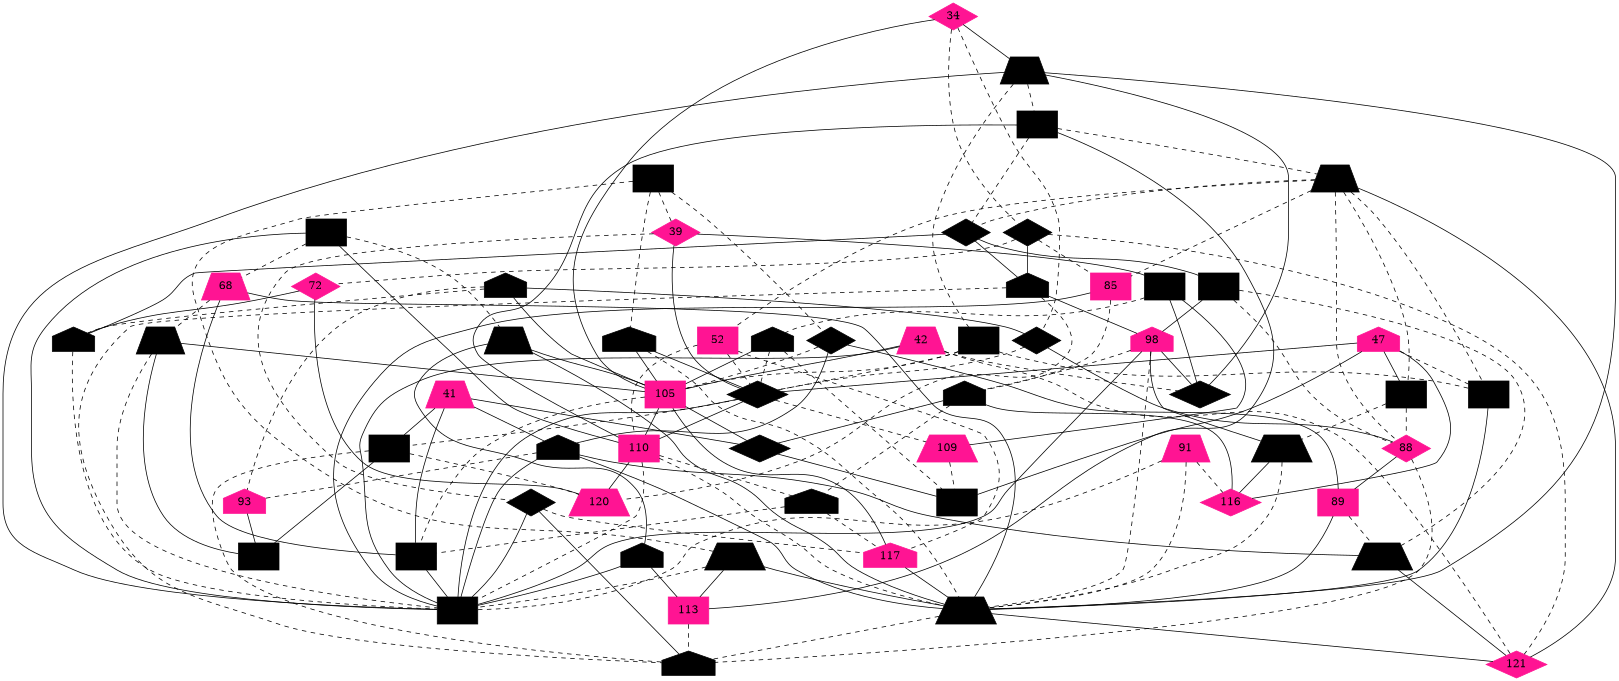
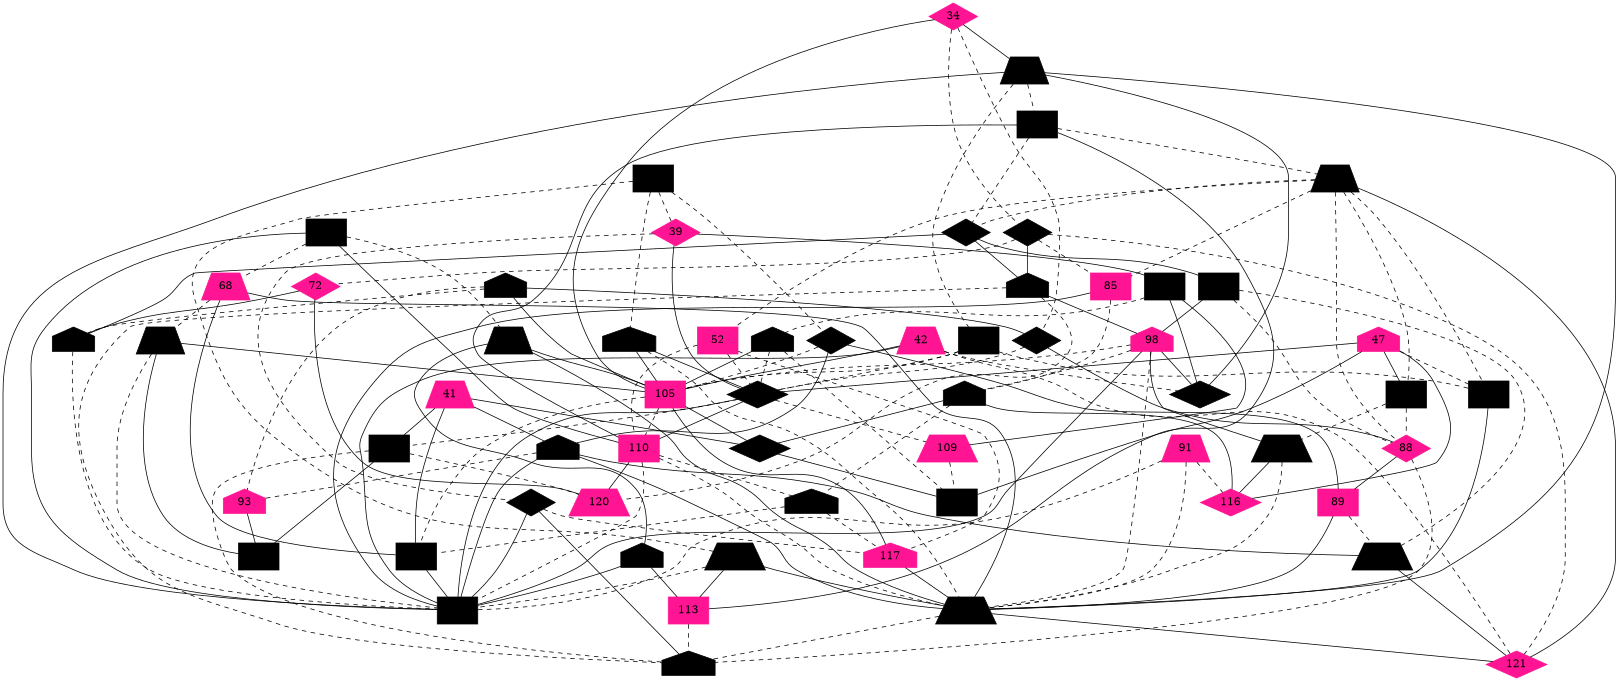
edge "98" -- "105": added
edge "105" -- "110": style solid -> dashed
